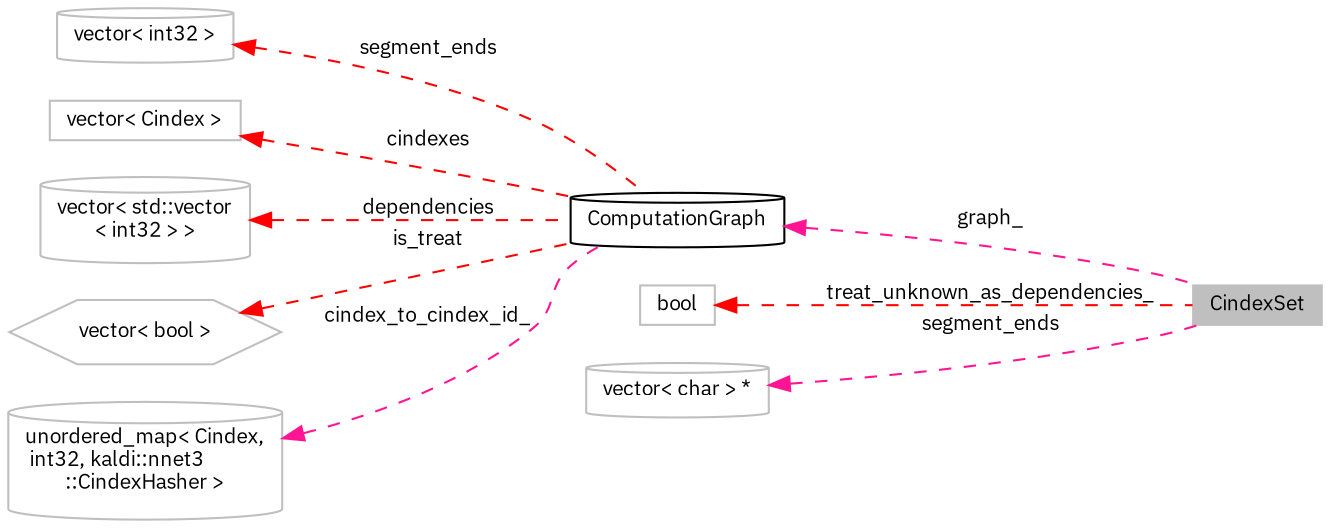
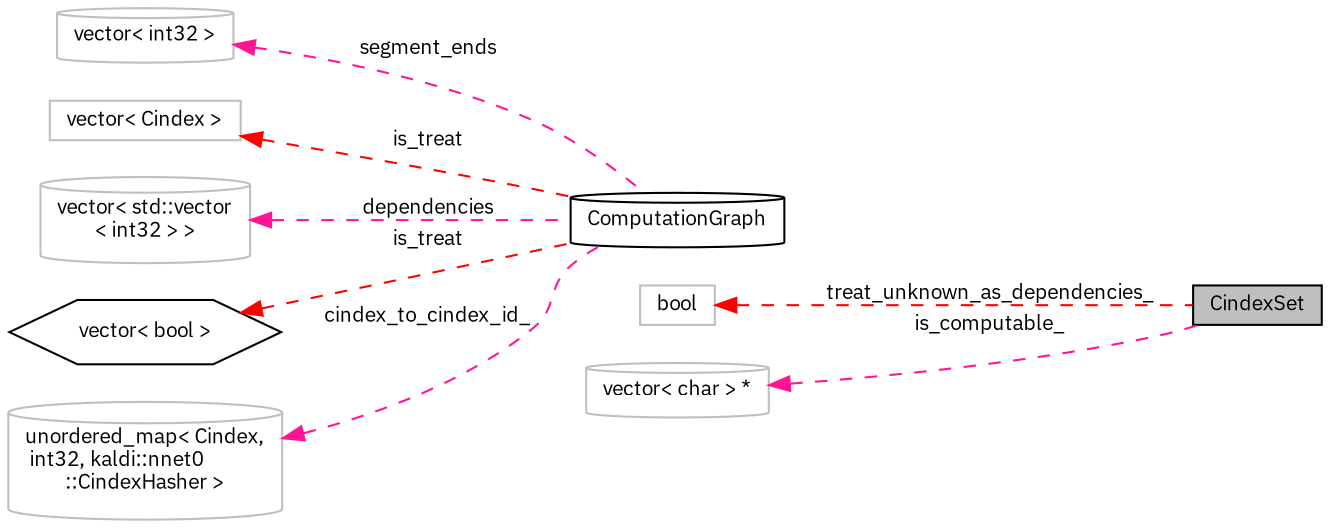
edge "ComputationGraph" -> "vector< int32 >": color red -> deeppink
edge "ComputationGraph" -> "vector< Cindex >": label " cindexes" -> " is_treat"
edge "ComputationGraph" -> "vector< std::vector < int32 > >": color red -> deeppink
edge "CindexSet" -> "ComputationGraph": removed, label "graph_"
node "CindexSet": color grey75 -> black
edge "CindexSet" -> "vector< char > *": label " segment_ends" -> " is_computable_"
node "vector< bool >": color grey75 -> black
node "unordered_map< Cindex, int32, kaldi::nnet3 ::CindexHasher >": label "unordered_map< Cindex, int32, kaldi::nnet3 ::CindexHasher >" -> "unordered_map< Cindex, int32, kaldi::nnet0 ::CindexHasher >"
